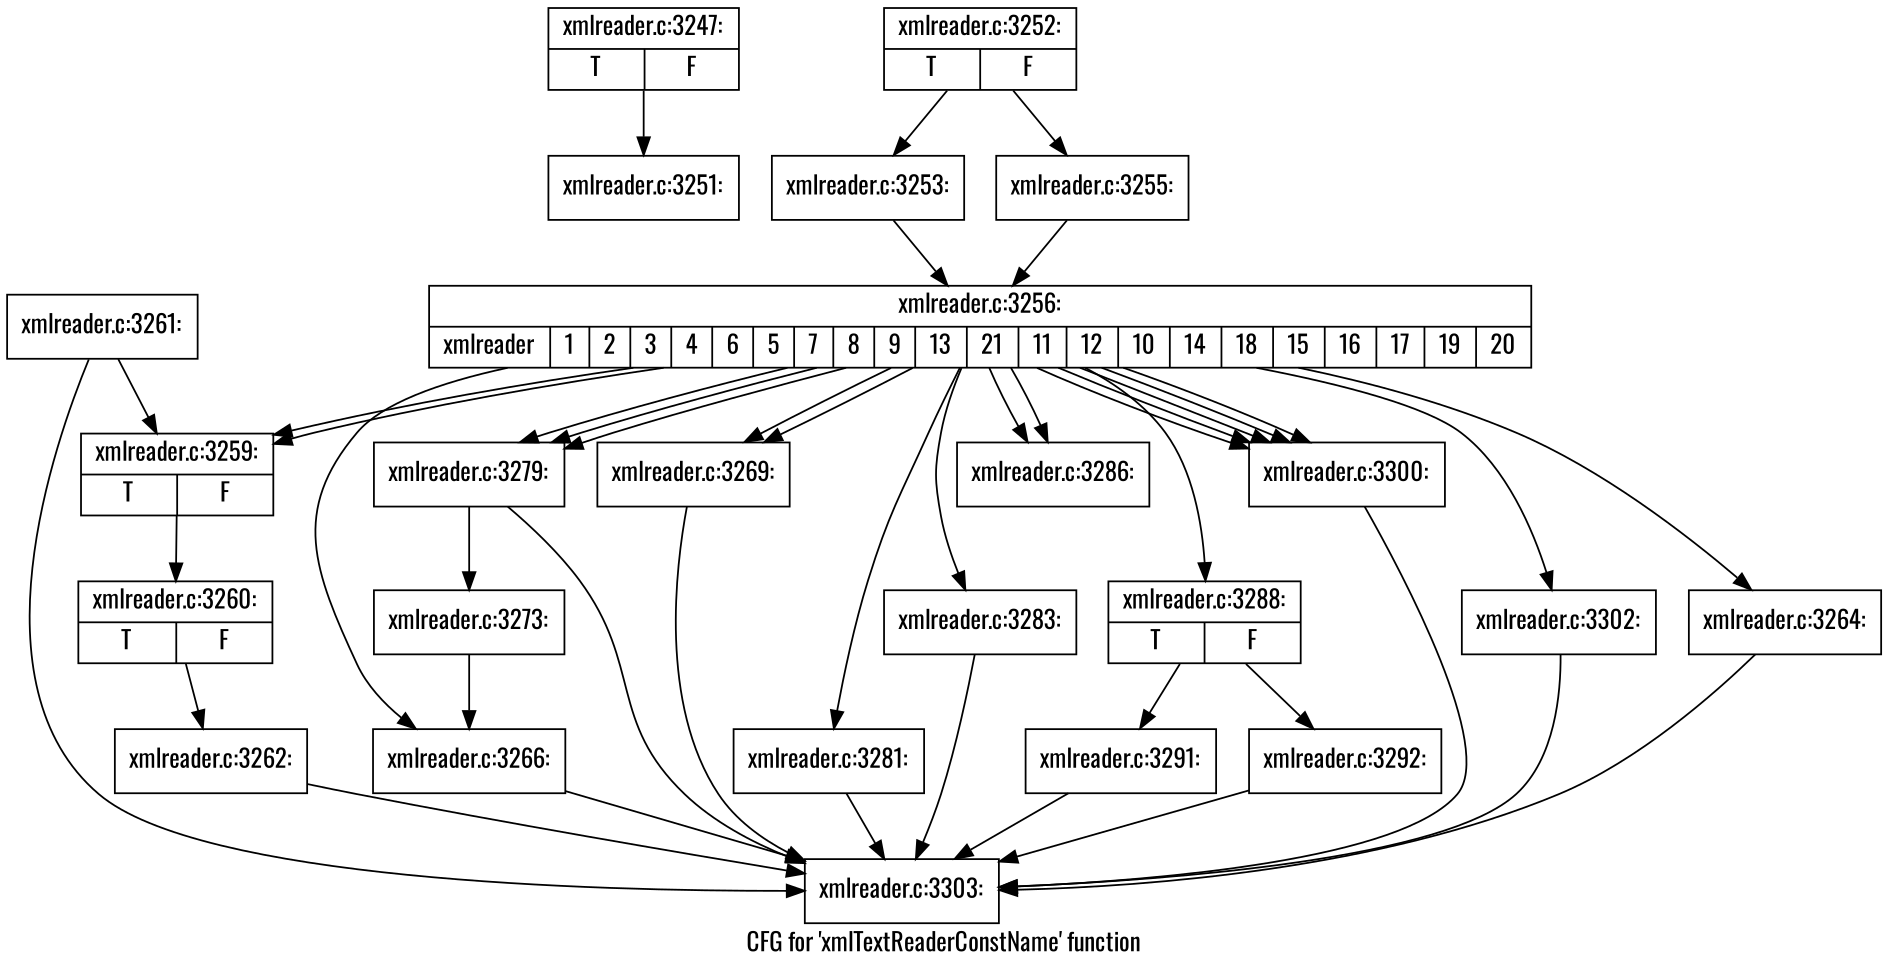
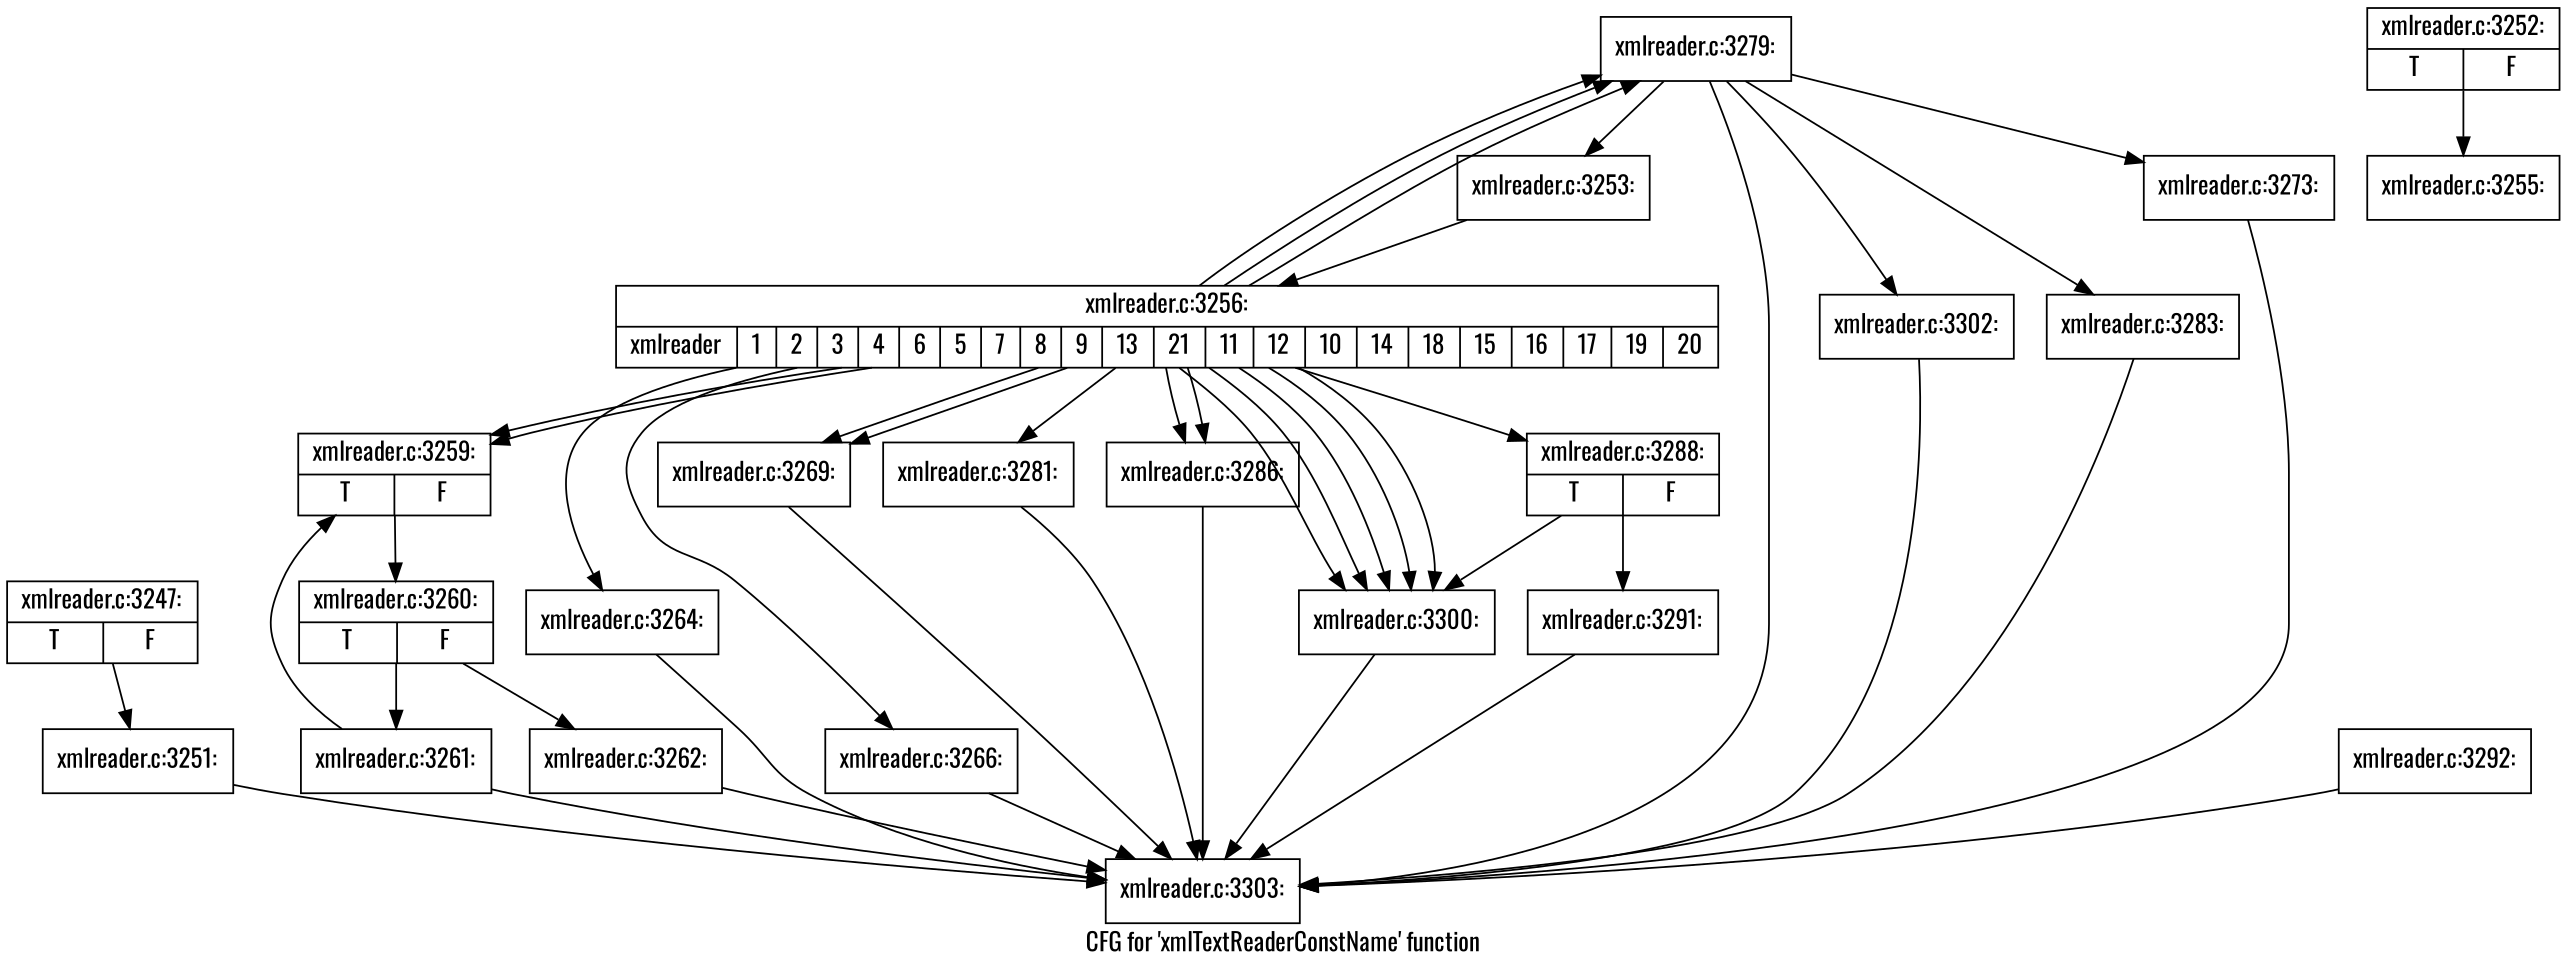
edge "xmlreader.c:3252:" -> "xmlreader.c:3253:": now "xmlreader.c:3279:" -> "xmlreader.c:3253:"
edge "xmlreader.c:3255:" -> "xmlreader.c:3256:": removed
edge "xmlreader.c:3256:" -> "xmlreader.c:3302:": now "xmlreader.c:3279:" -> "xmlreader.c:3302:"
edge "xmlreader.c:3256:" -> "xmlreader.c:3283:": now "xmlreader.c:3279:" -> "xmlreader.c:3283:"
edge "xmlreader.c:3286:" -> "xmlreader.c:3303:": added
edge "xmlreader.c:3273:" -> "xmlreader.c:3266:": now "xmlreader.c:3273:" -> "xmlreader.c:3303:"
edge "xmlreader.c:3260:" -> "xmlreader.c:3261:": added
edge "xmlreader.c:3288:" -> "xmlreader.c:3292:": now "xmlreader.c:3288:" -> "xmlreader.c:3300:"
edge "xmlreader.c:3251:" -> "xmlreader.c:3303:": added
